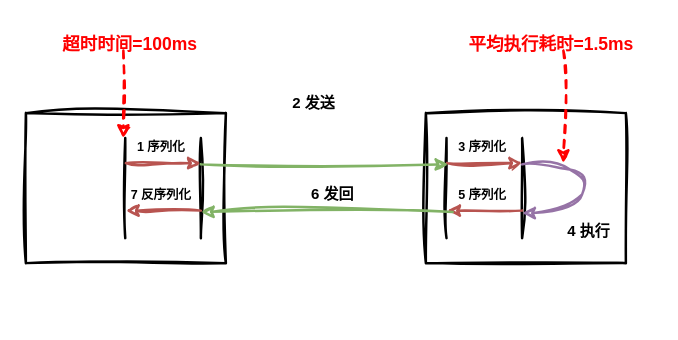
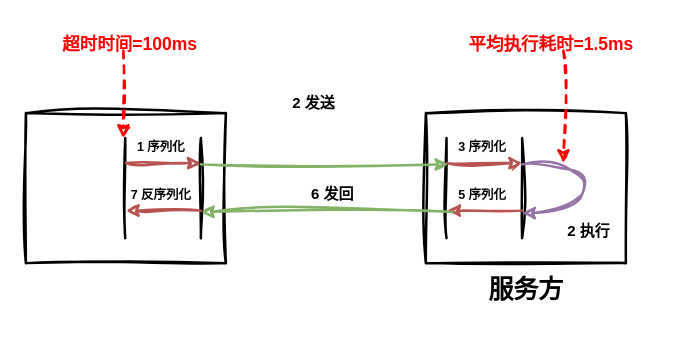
node "4 执行": label "4 执行" -> "2 执行"
node "服务方": added
